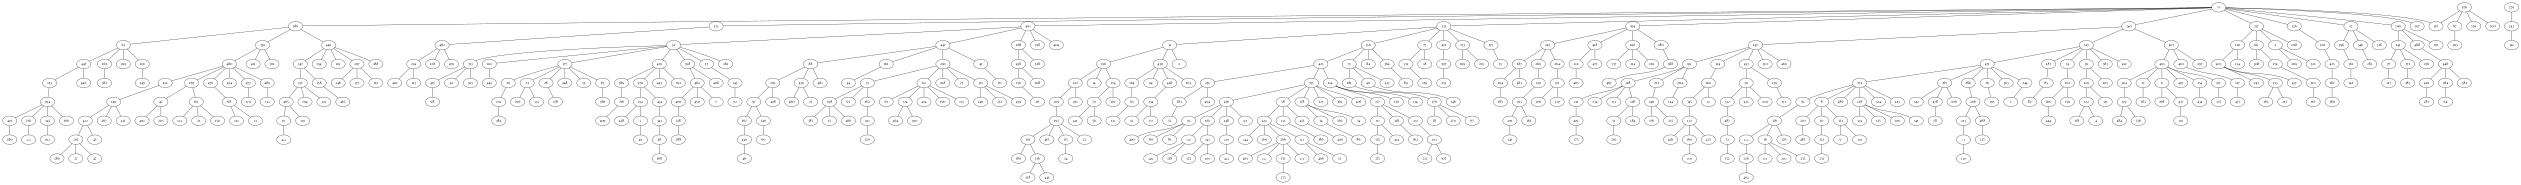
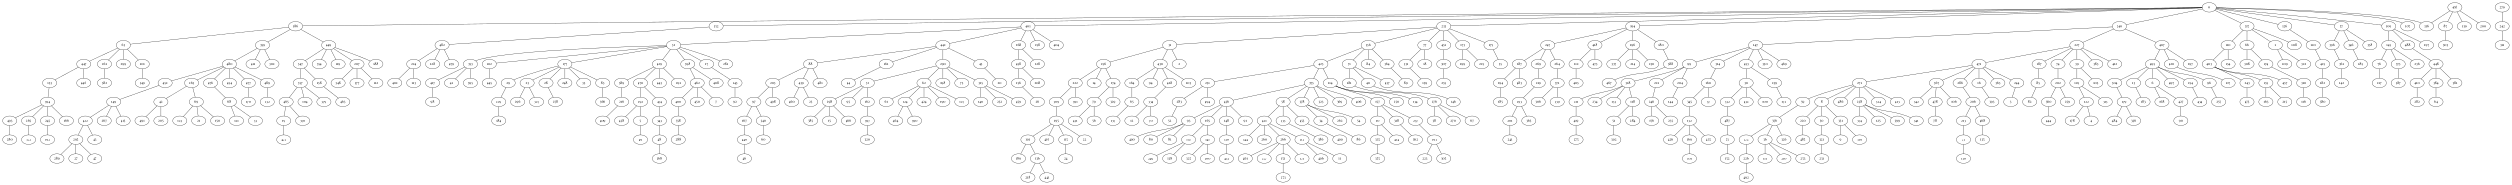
edge "117" -- "475": now "243" -- "475"
